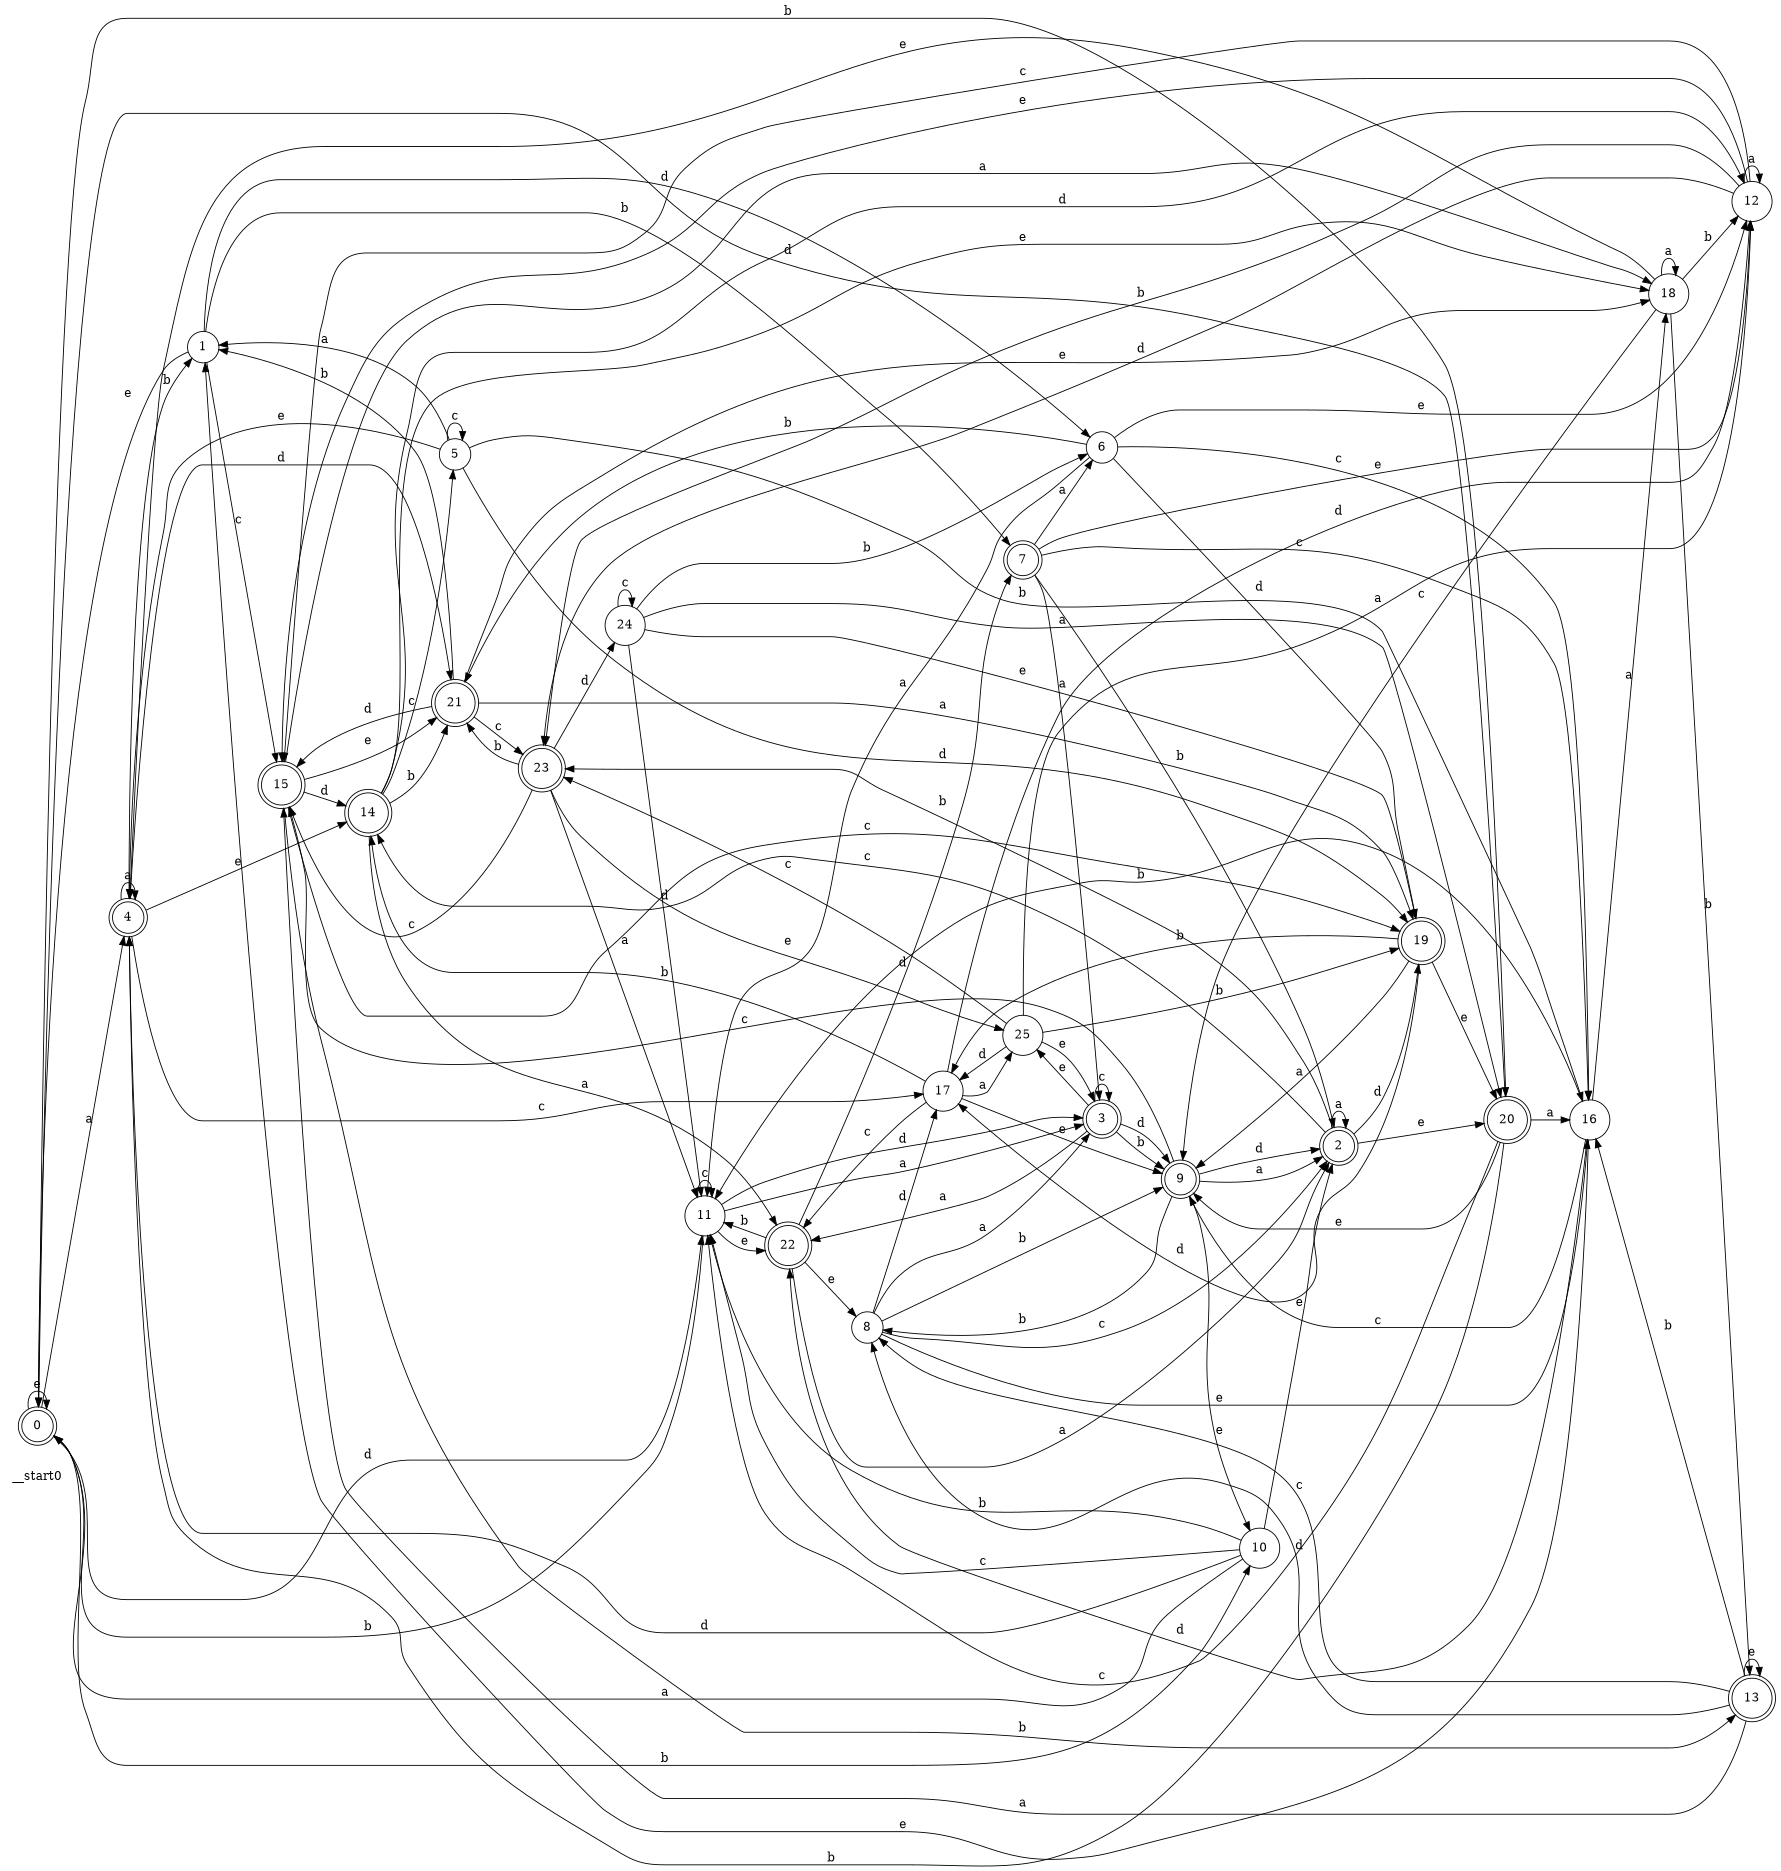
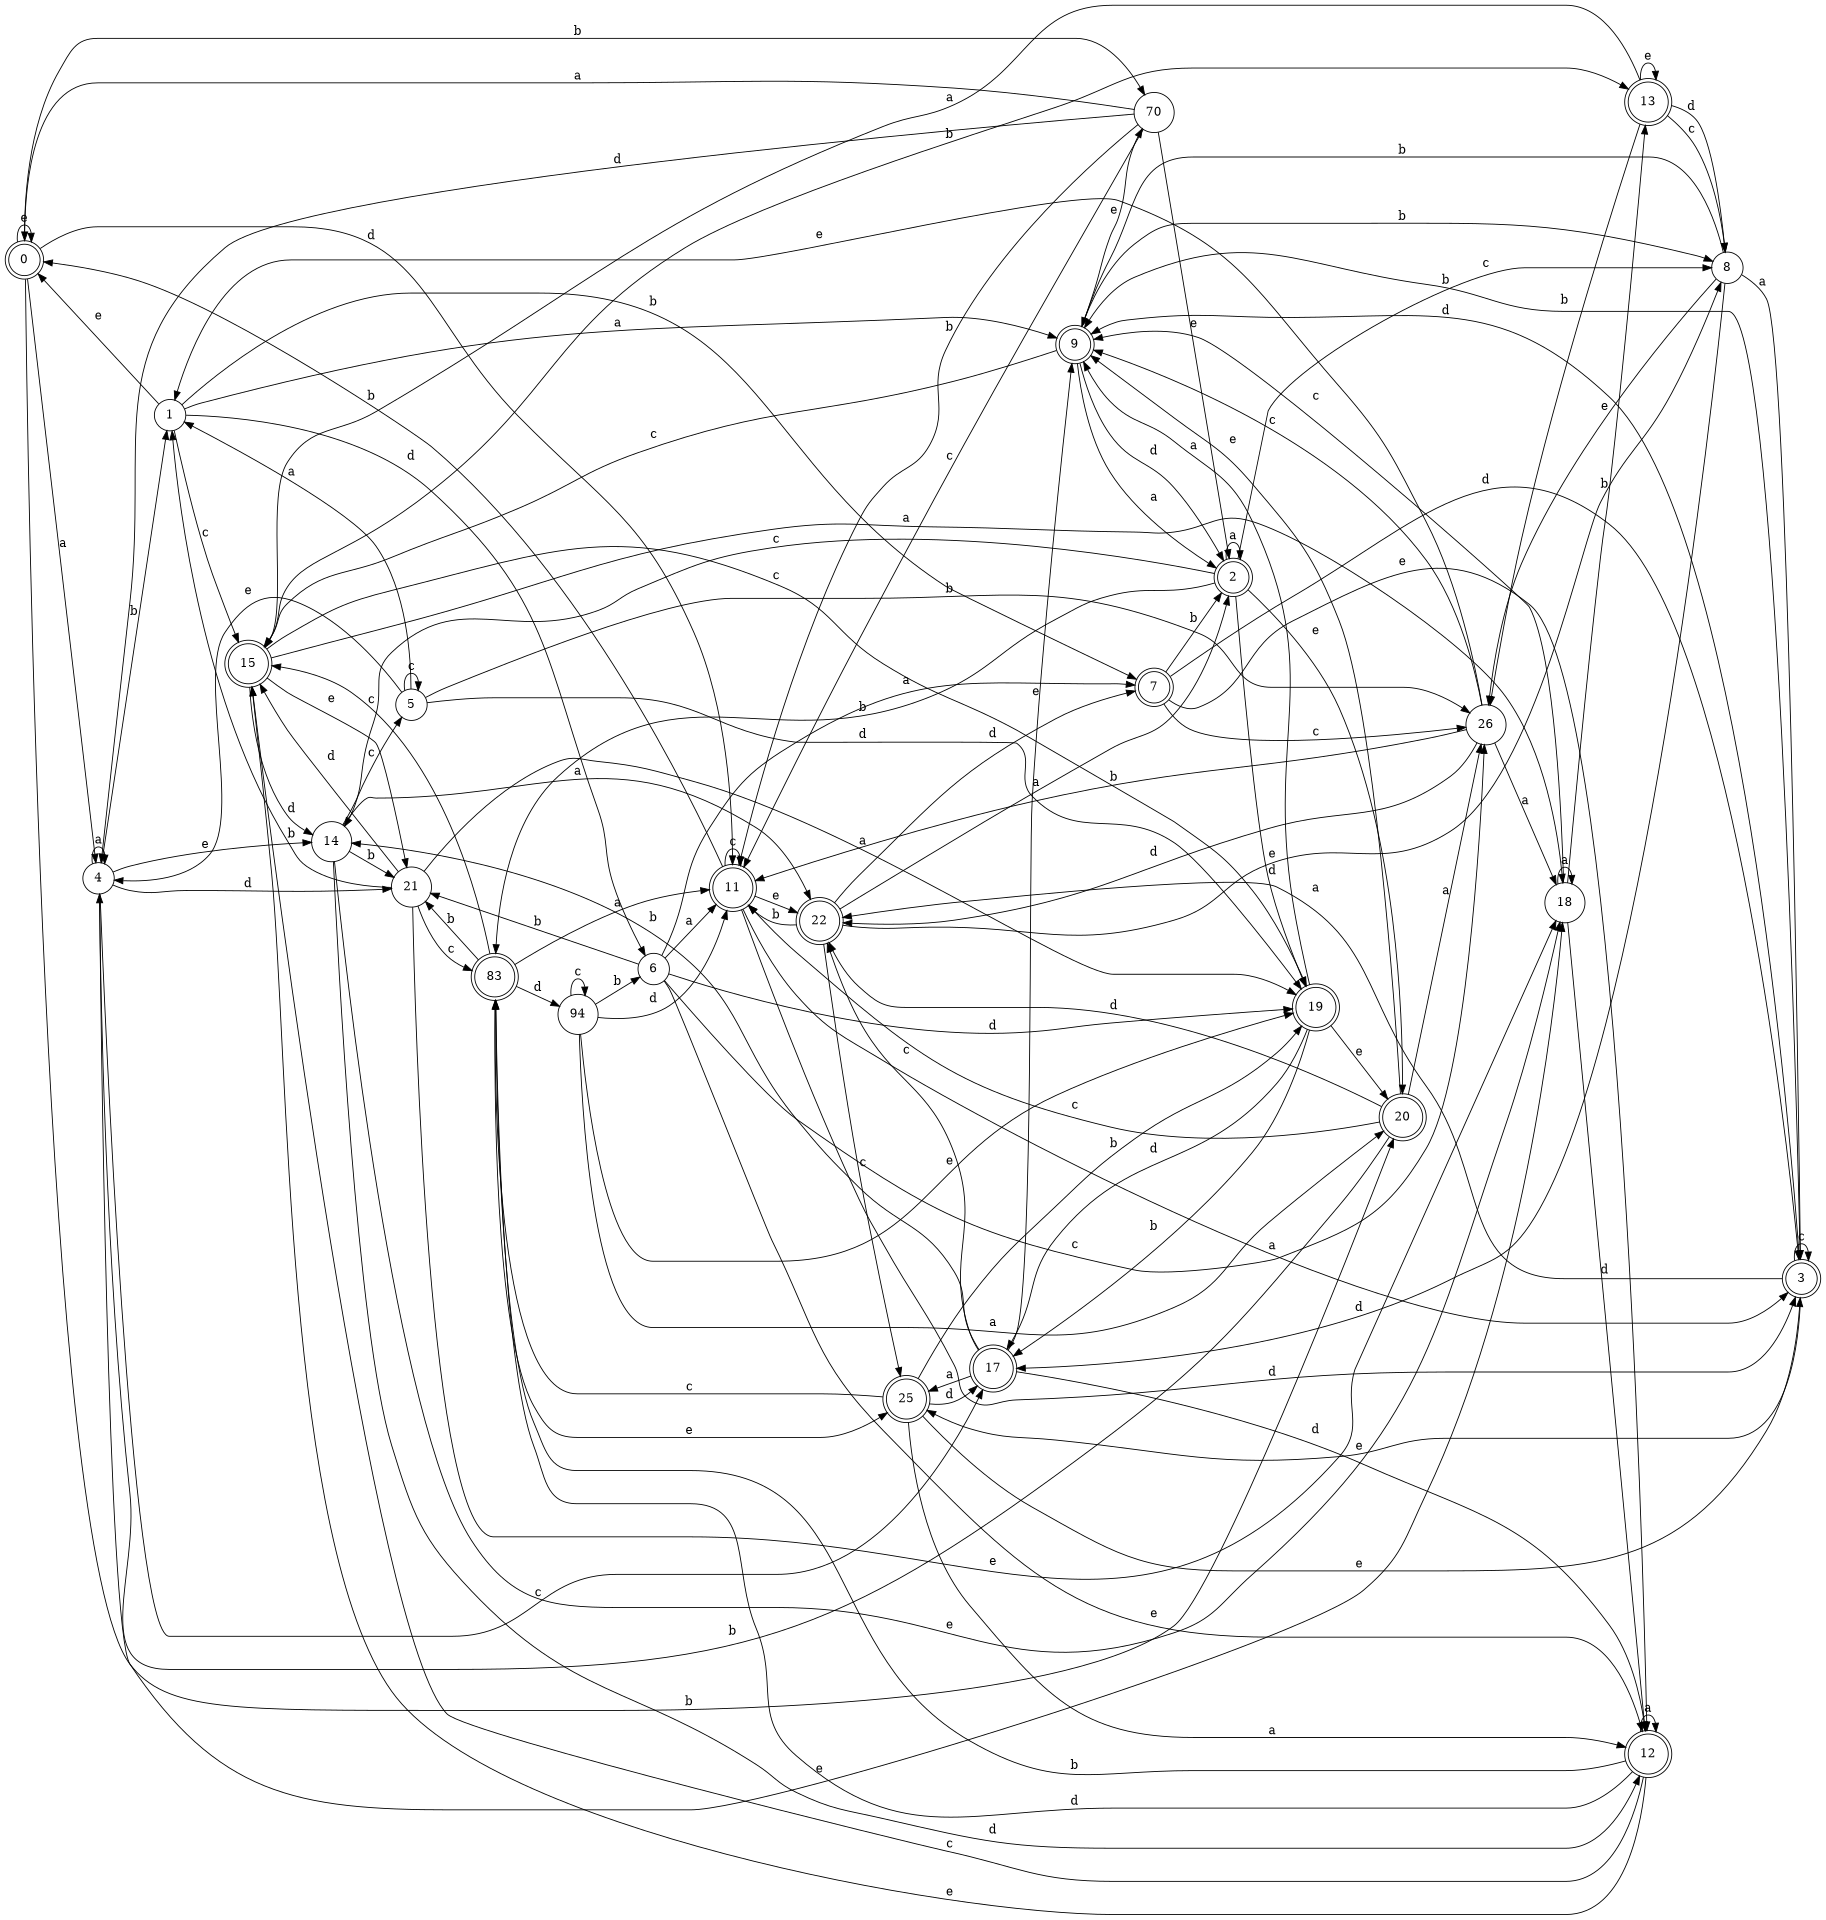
edge "20" -> "0": now "20" -> "22"
edge "18" -> "4": reversed
node "12": shape circle -> doublecircle
edge "18" -> "12": label "b" -> "d"
edge "1" -> "9": added, label "a"
edge "7" -> "6": reversed
node "24": label "24" -> "94"
edge "7" -> "3": label "a" -> "d"
node "21": shape doublecircle -> circle
node "23": label "23" -> "83"
node "14": shape doublecircle -> circle
node "4": shape doublecircle -> circle
node "25": shape circle -> doublecircle
node "17": shape circle -> doublecircle
node "16": label "16" -> "26"
edge "22" -> "25": added, label "c"
node "11": shape circle -> doublecircle
edge "8" -> "2": reversed
node "__start0": removed
node "10": label "10" -> "70"
